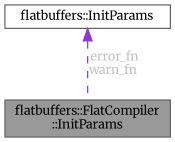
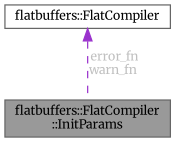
node "flatbuffers::InitParams": label "flatbuffers::InitParams" -> "flatbuffers::FlatCompiler"
